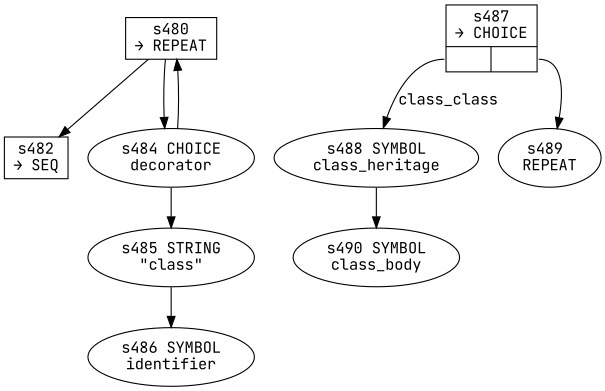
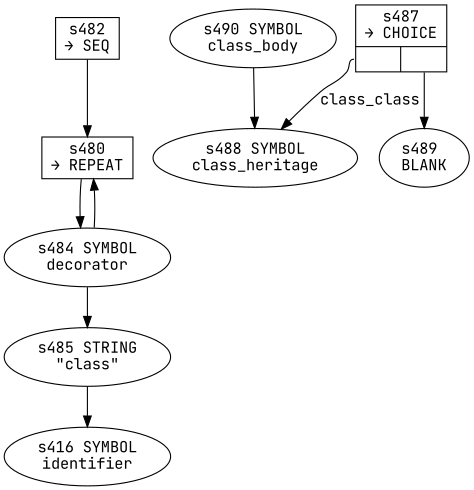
edge "s480 → REPEAT" -> "s482 → SEQ": reversed
node "s484 CHOICE decorator": label "s484 CHOICE decorator" -> "s484 SYMBOL decorator"
node "s489 REPEAT": label "s489 REPEAT" -> "s489 BLANK"
edge "s488 SYMBOL class_heritage" -> "s490 SYMBOL class_body": reversed
node "s486 SYMBOL identifier": label "s486 SYMBOL identifier" -> "s416 SYMBOL identifier"
